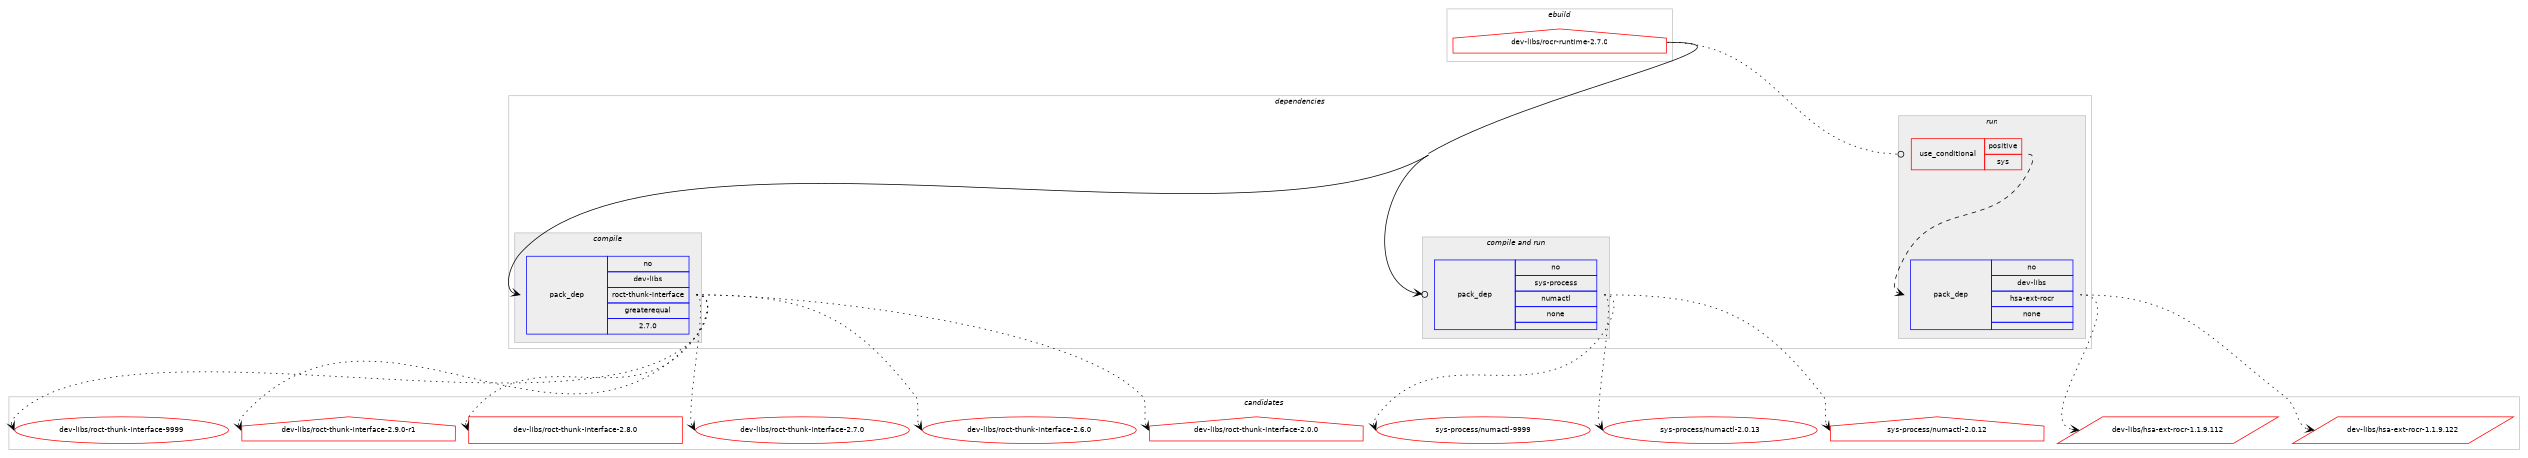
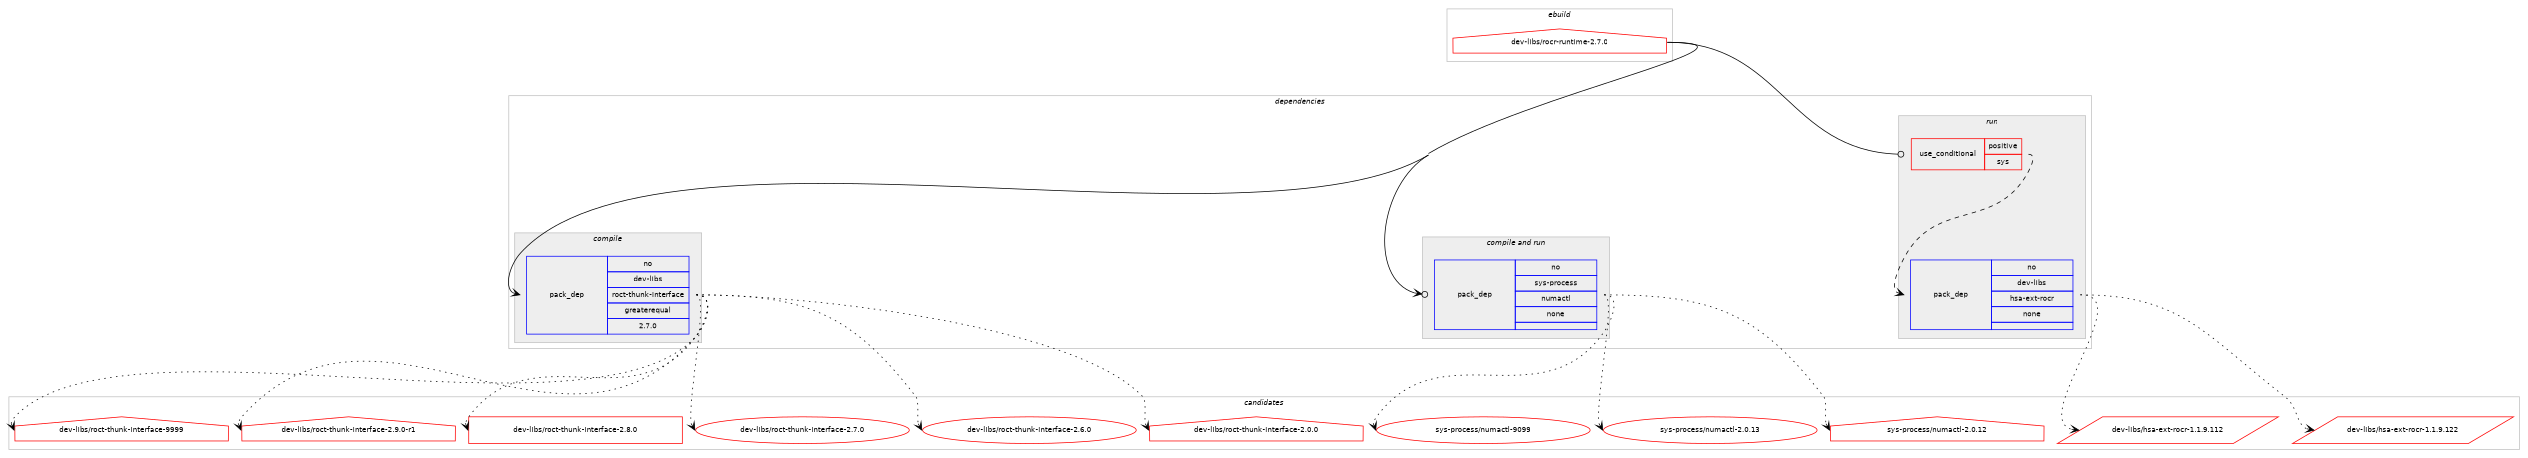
edge "dev-libs/rocr-runtime-2.7.0" -> "use_conditional": style dotted -> solid
node "dev-libs/roct-thunk-interface-9999": shape ellipse -> house
node "sys-process/numactl-9999": label "sys-process/numactl-9999" -> "sys-process/numactl-9099"
